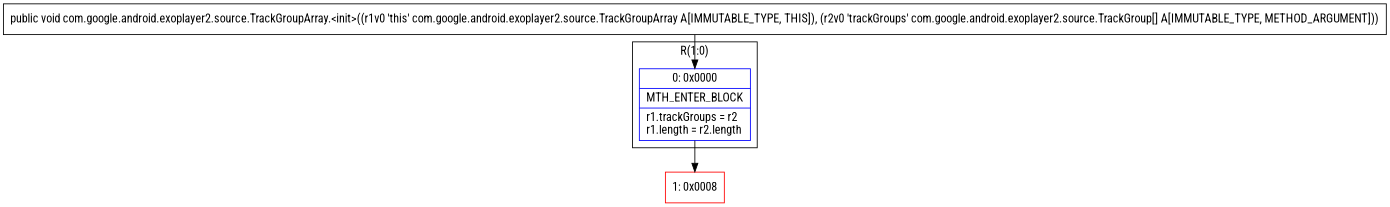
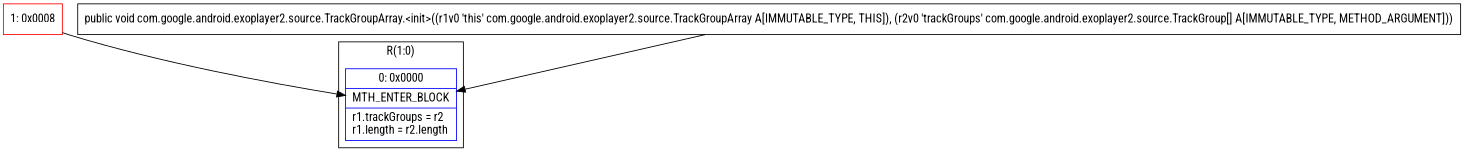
edge "0: 0x0000" -> "1: 0x0008": reversed
